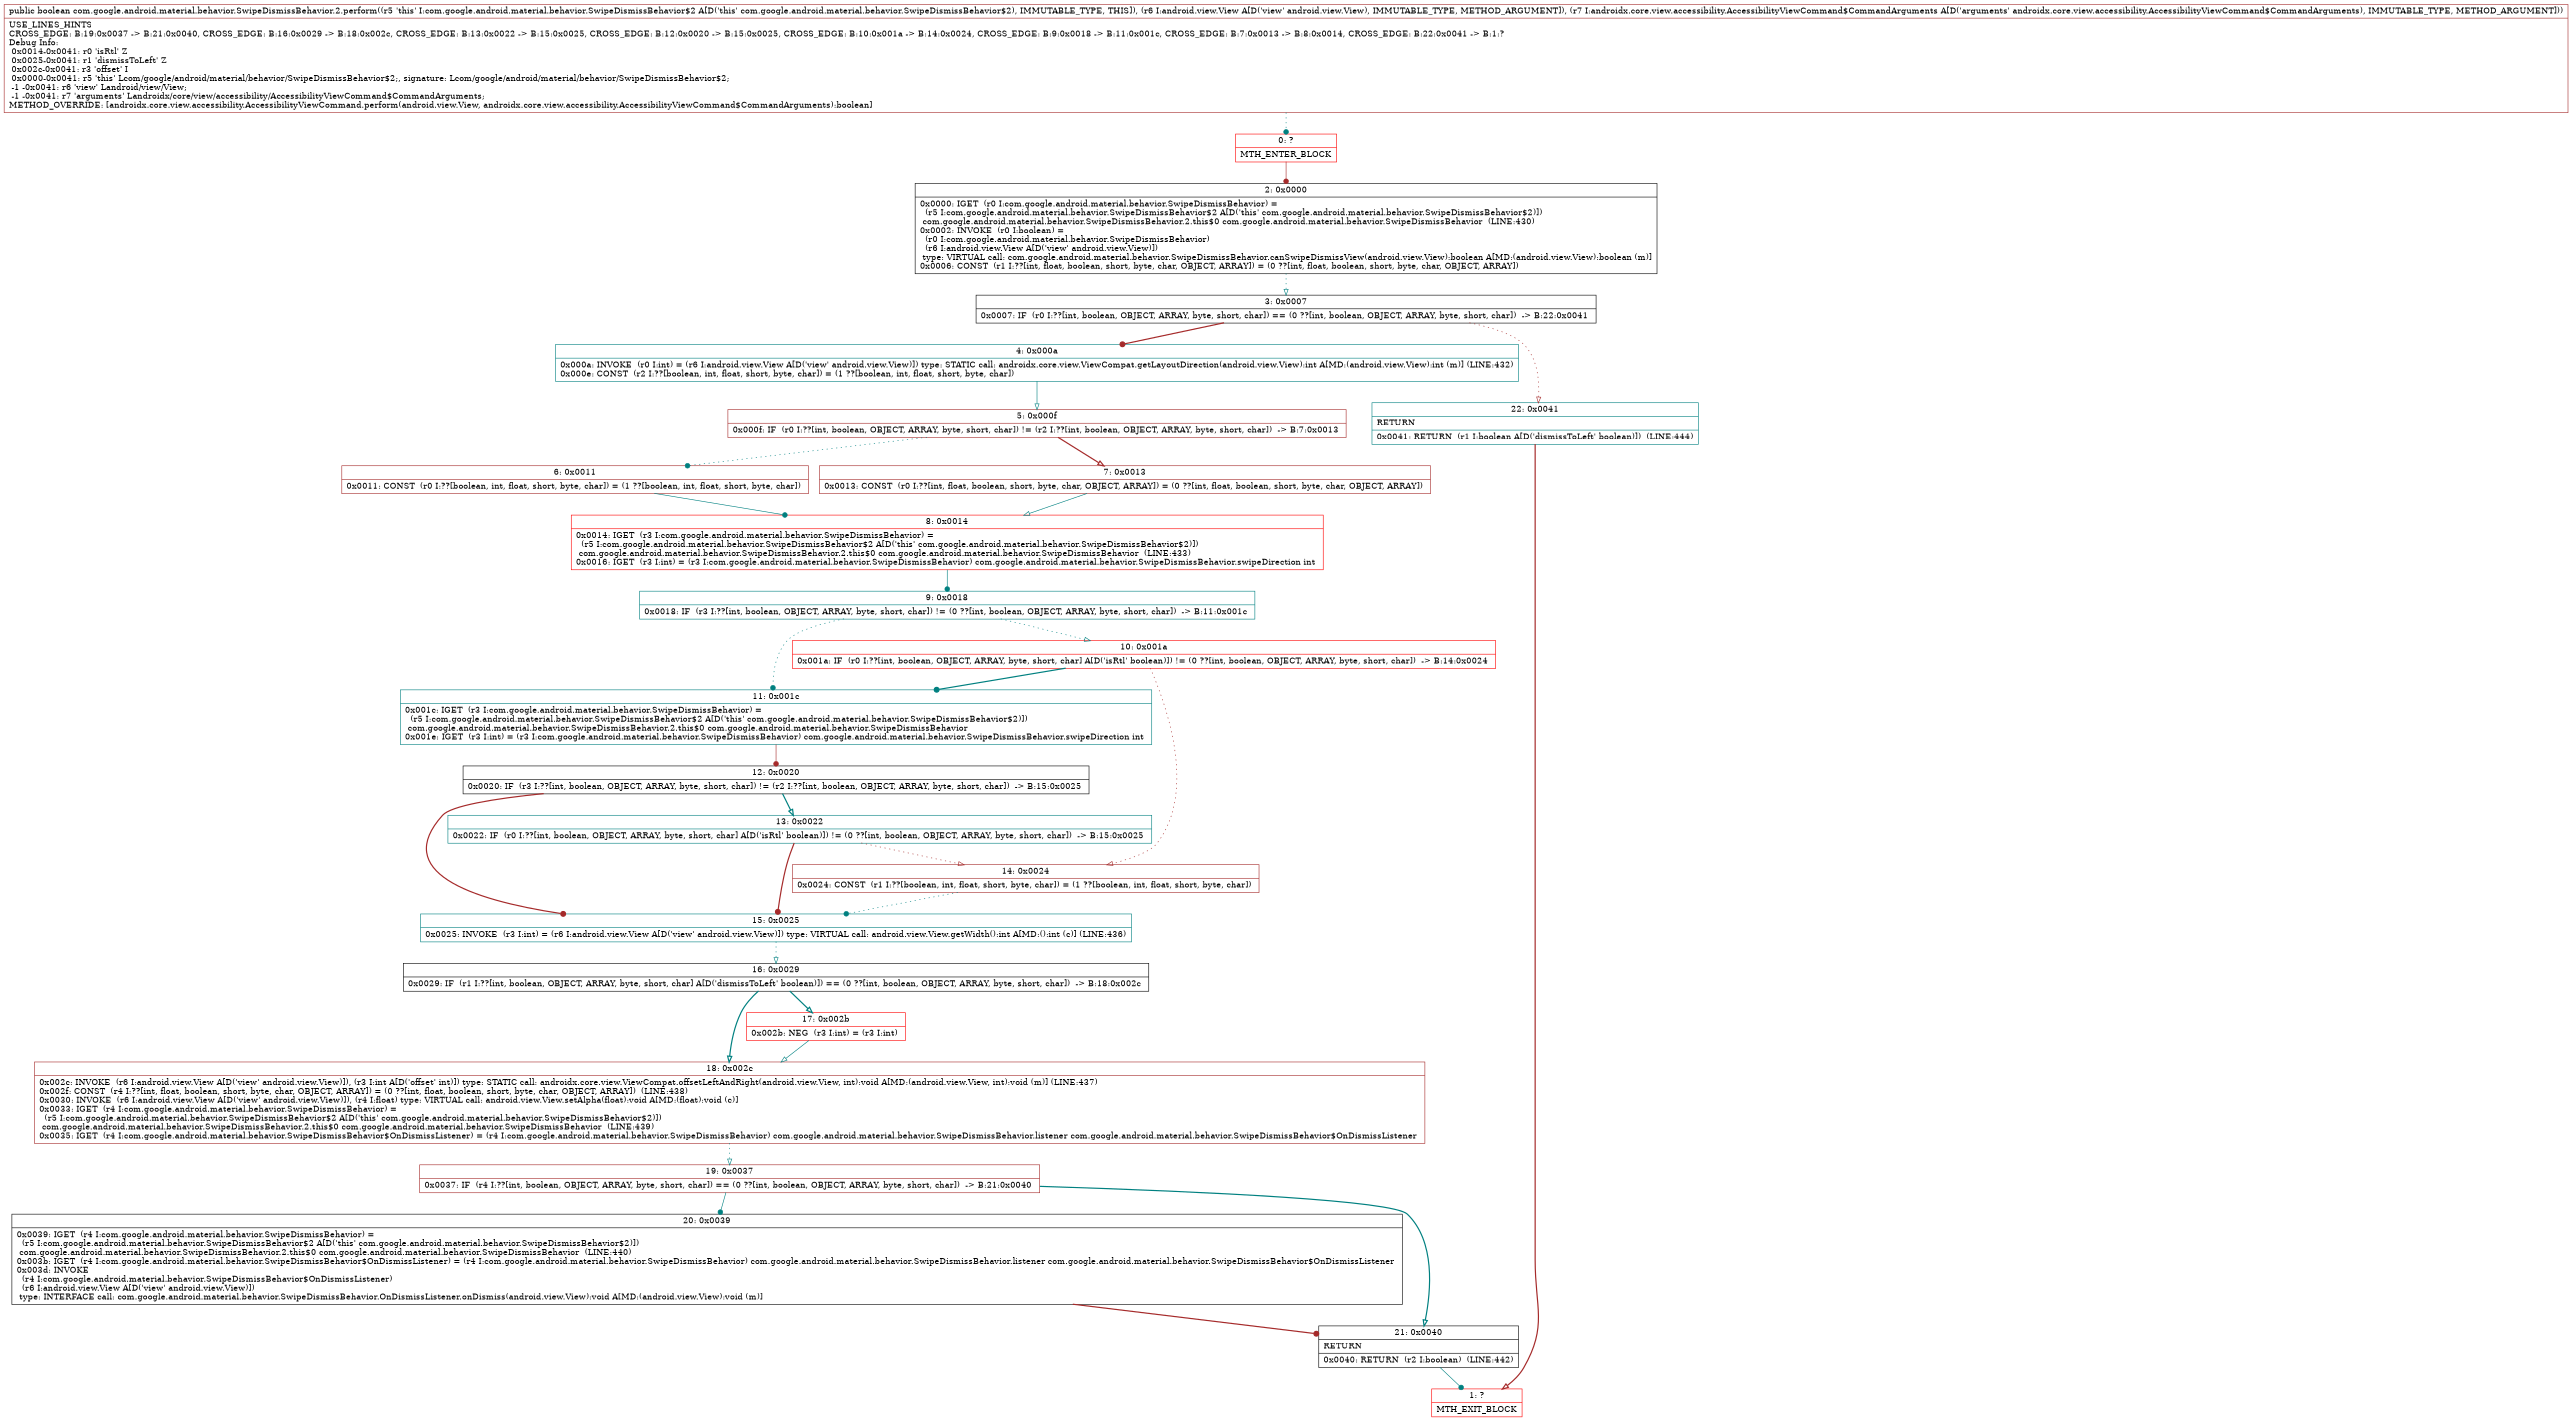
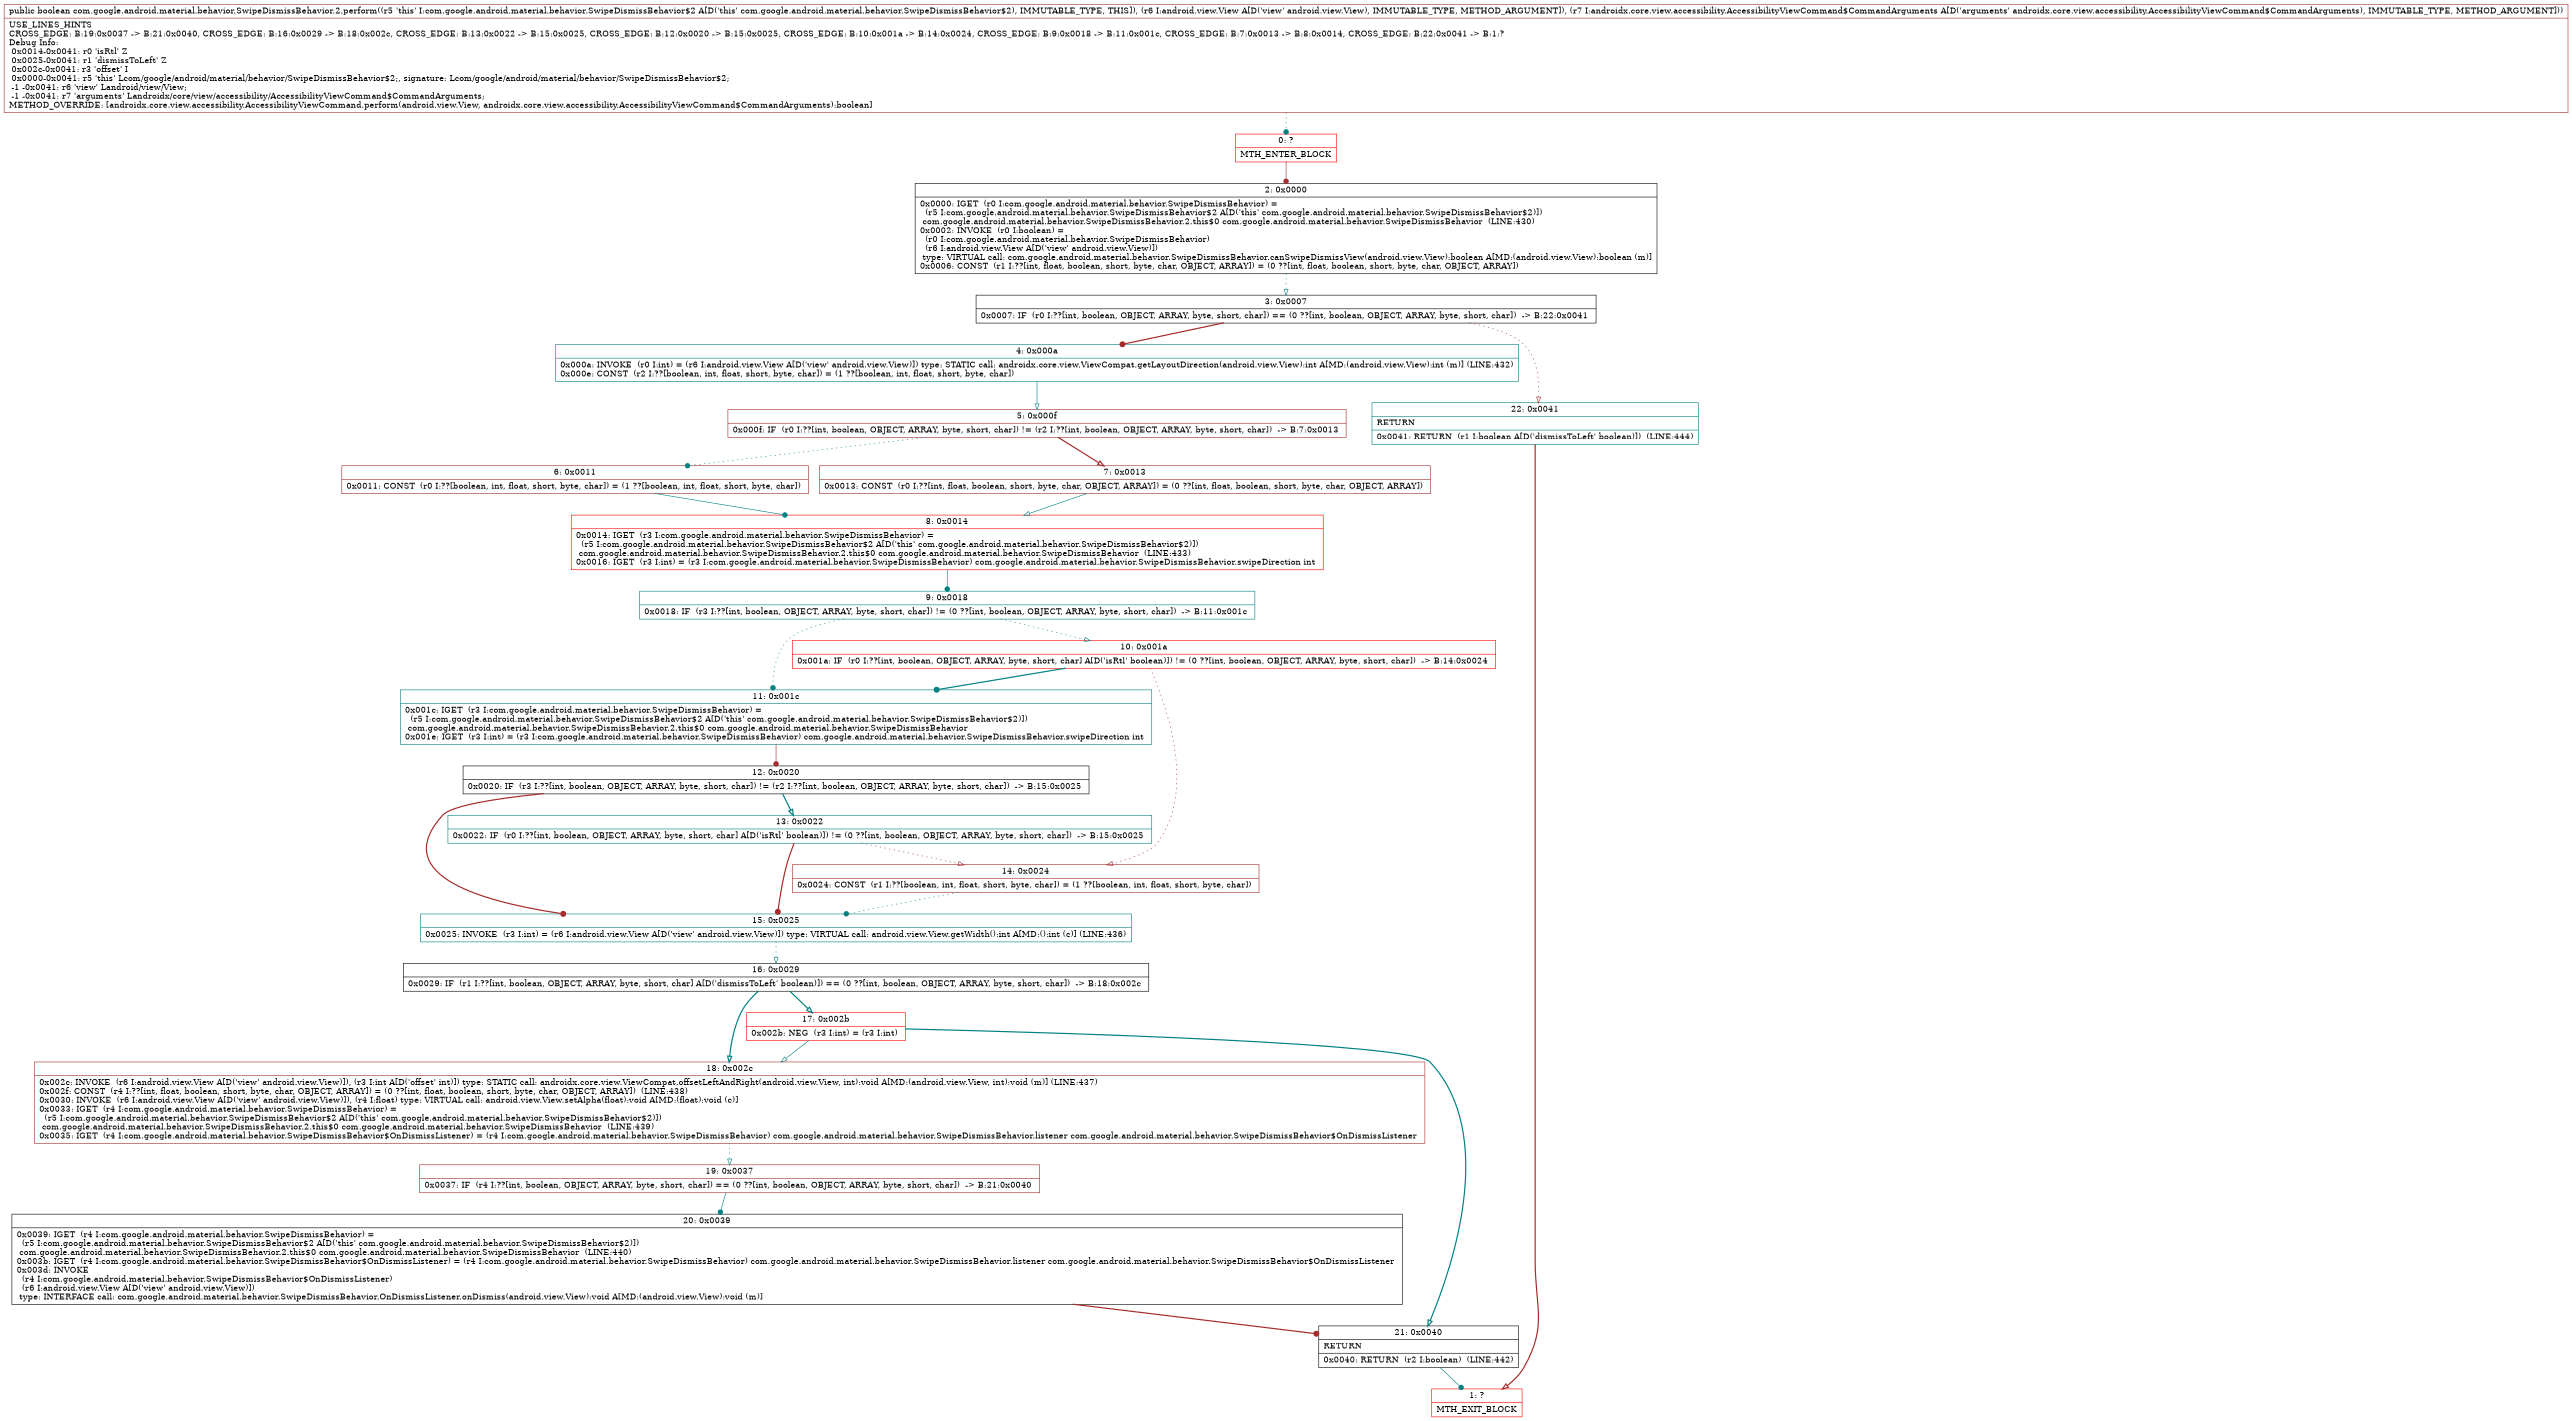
edge "19: 0x0037" -> "21: 0x0040": now "17: 0x002b" -> "21: 0x0040"
